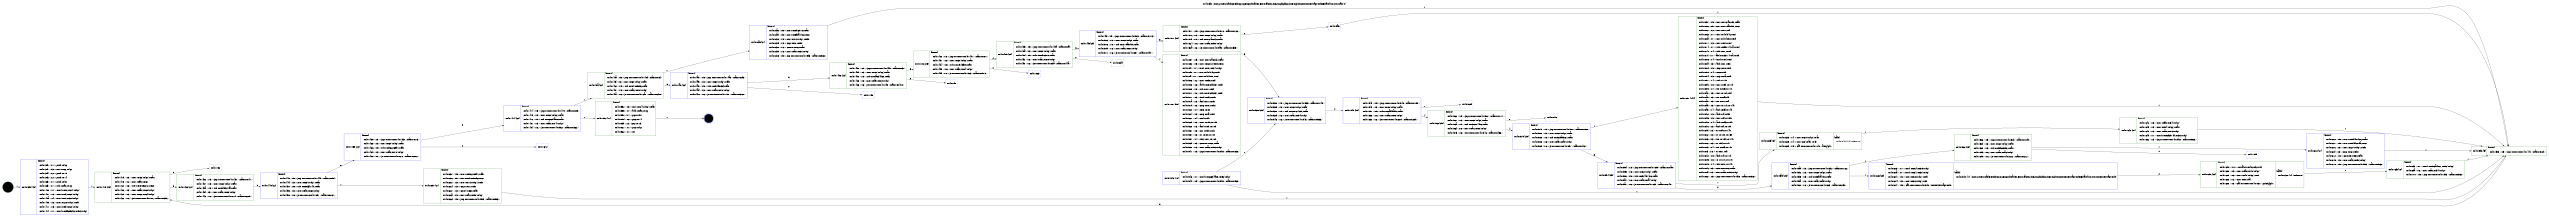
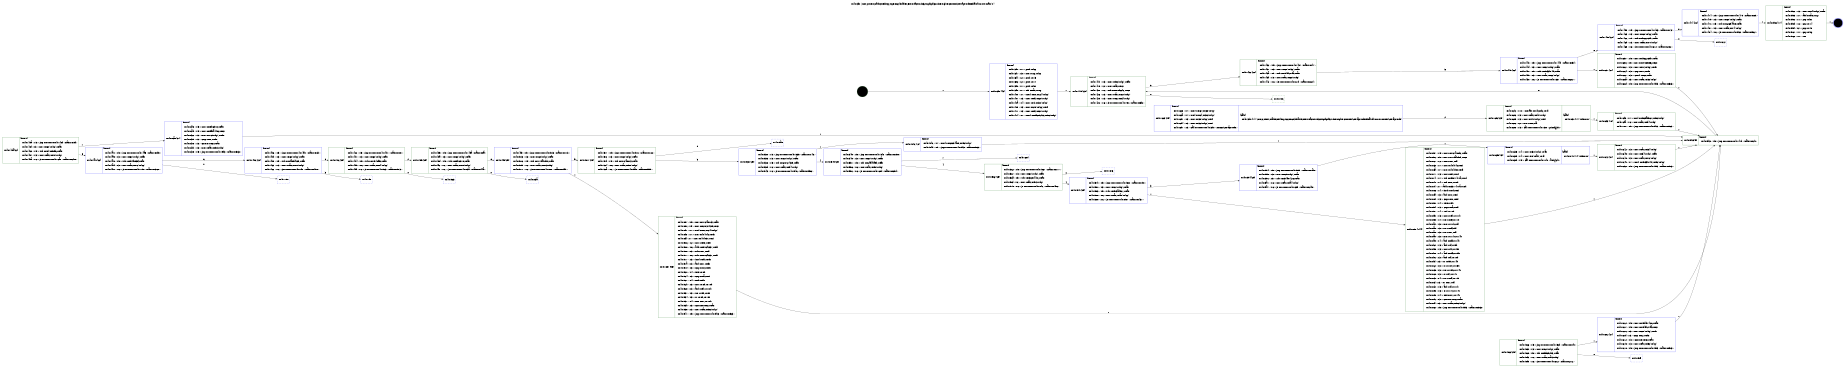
edge "0x4019a5" -> "0x4019b3 [5]": now "0x4018e7 [95]" -> "0x4019b3 [5]"
node "0x4014b6 [22]": color darkgreen -> blue
edge "0x401474 [22]" -> "0x40148a [22]": removed, label "7"
node "0x401635 [13]": color darkgreen -> blue
edge "0x401946 [12]" -> "0x401530 [25]": reversed
node "0x4015ad [25]": removed
